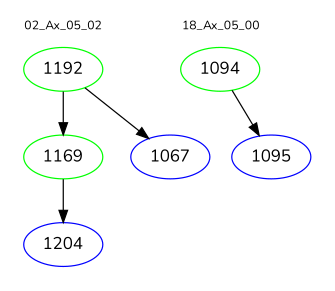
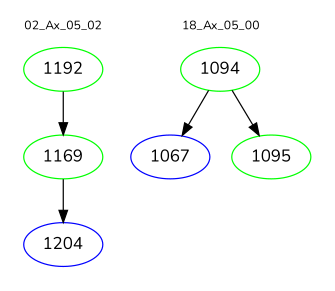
edge "1192" -> "1067": now "1094" -> "1067"
node "1095": color blue -> green
